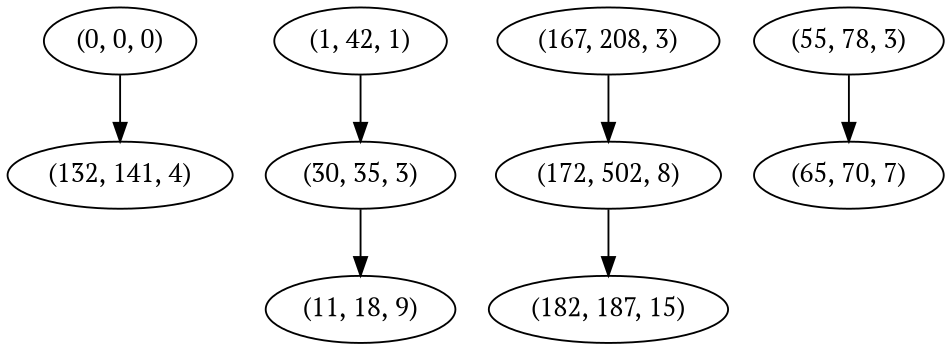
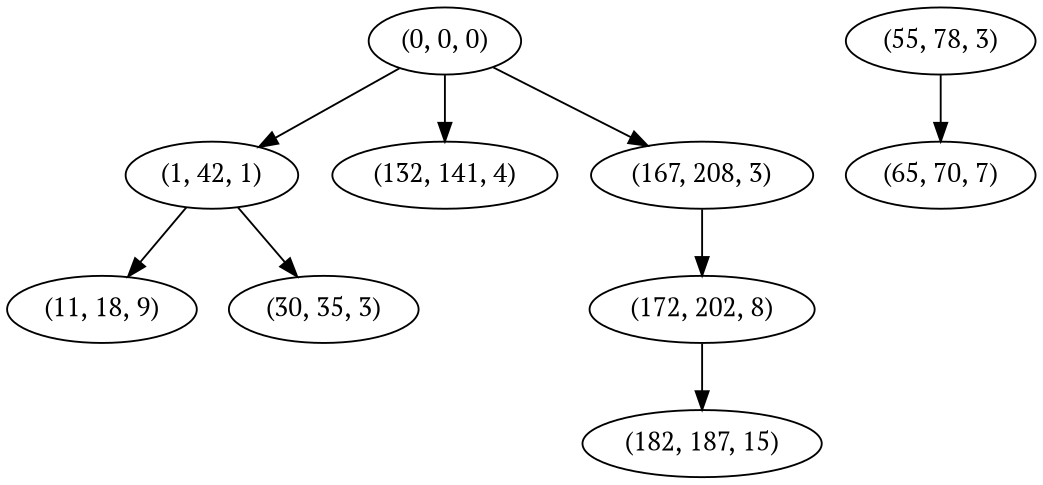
edge "(0, 0, 0)" -> "(167, 208, 3)": added
edge "(0, 0, 0)" -> "(1, 42, 1)": added
node "(172, 502, 8)": label "(172, 502, 8)" -> "(172, 202, 8)"
edge "(30, 35, 3)" -> "(11, 18, 9)": now "(1, 42, 1)" -> "(11, 18, 9)"
